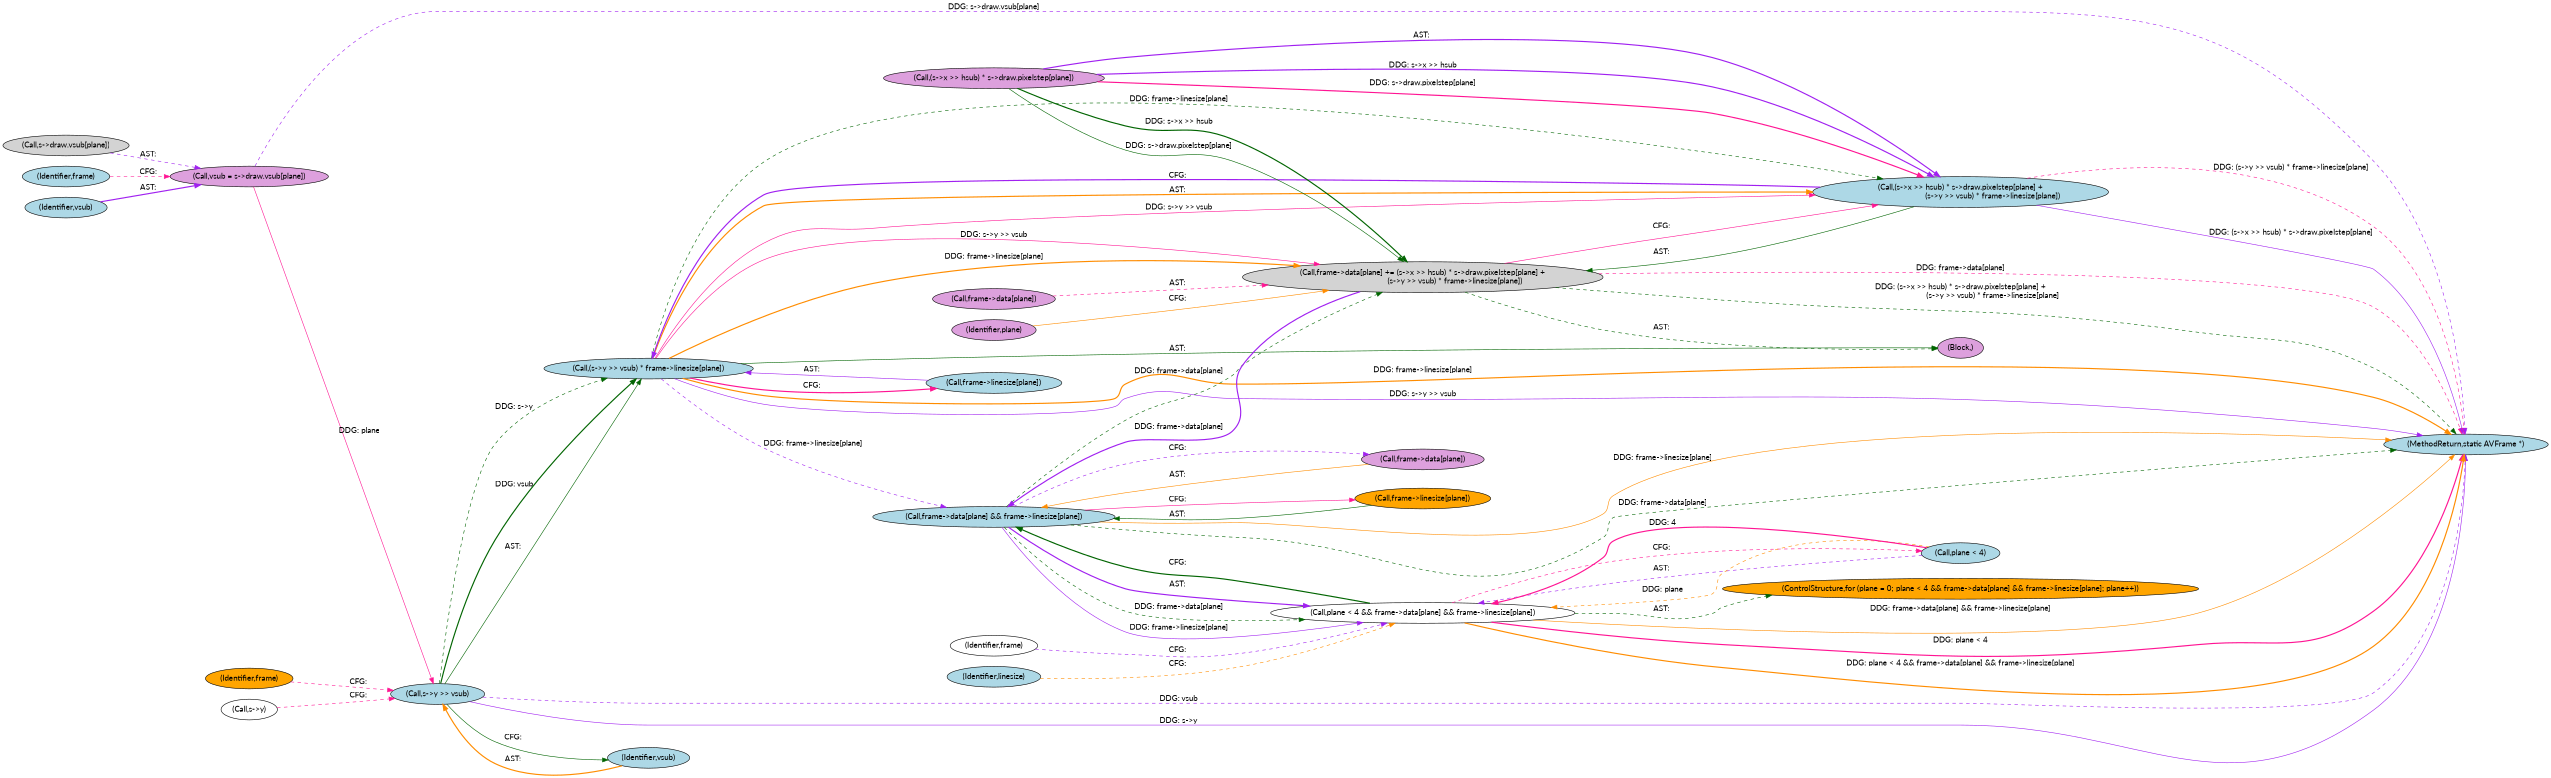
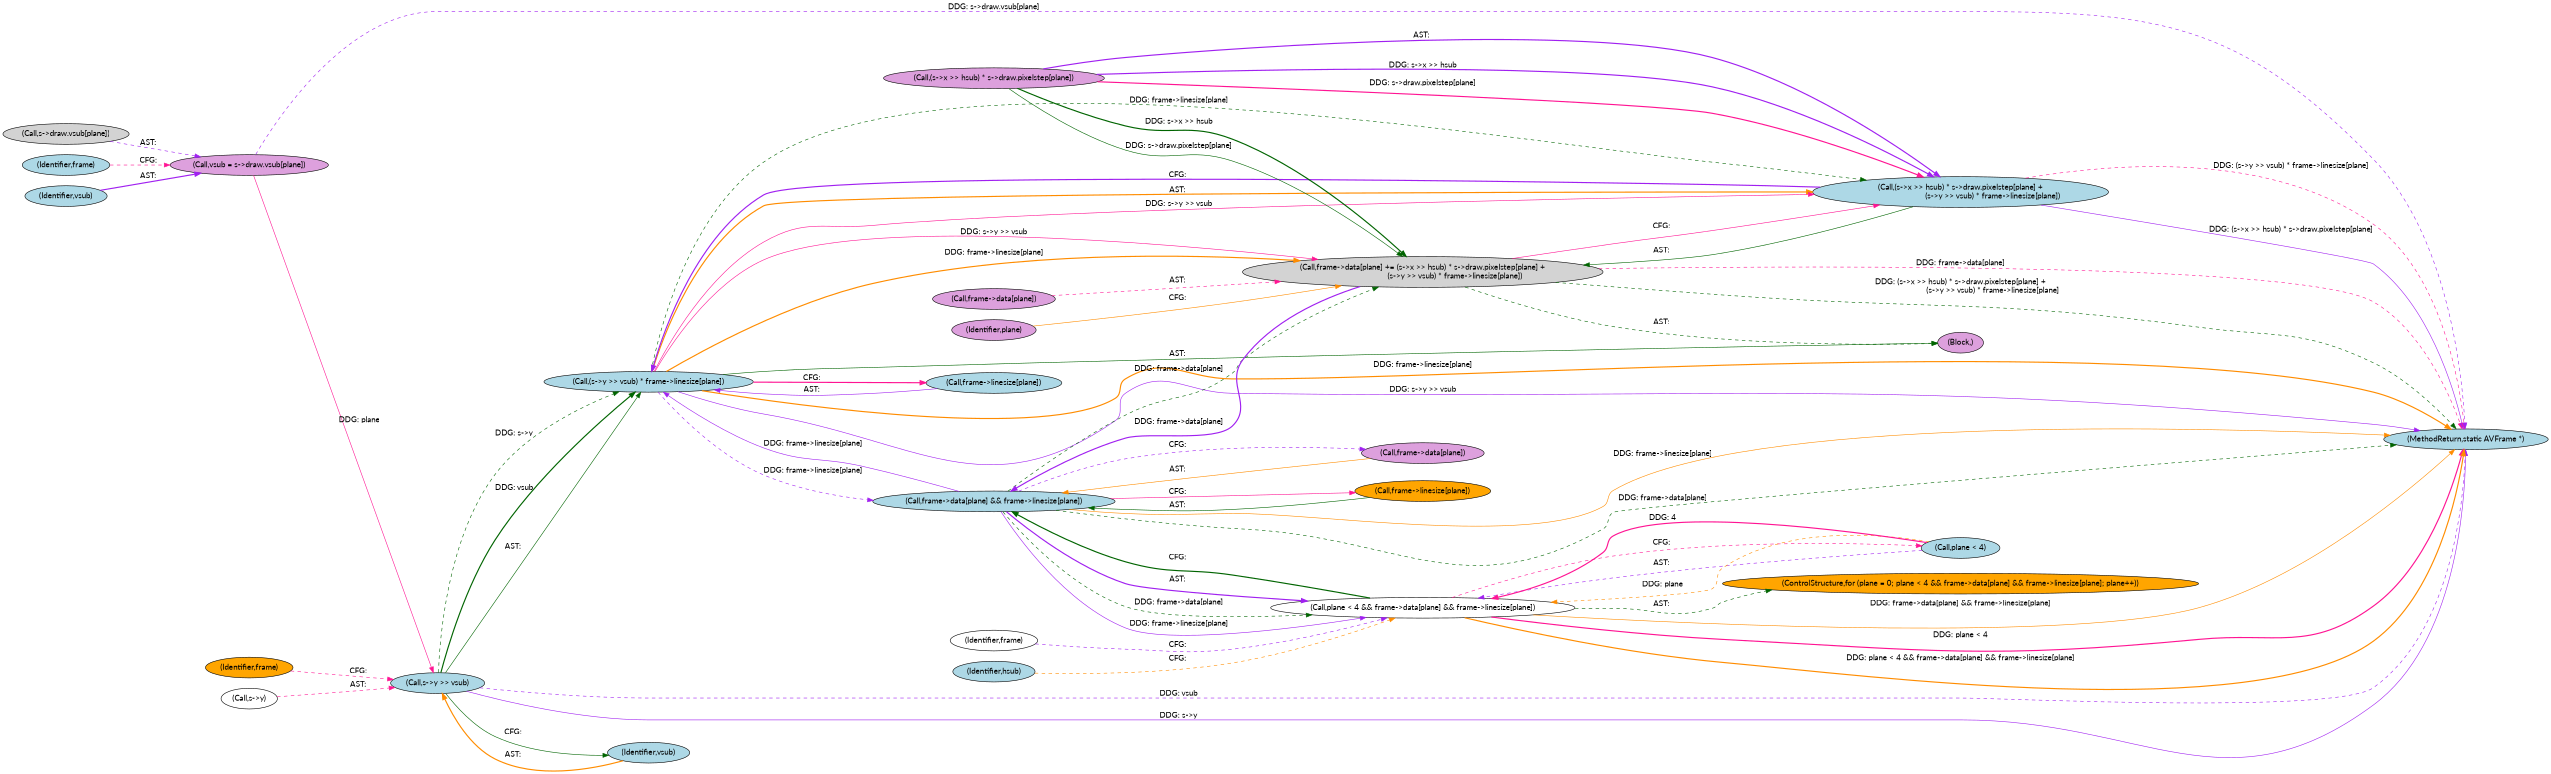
edge "(Call,frame->data[plane] && frame->linesize[plane])" -> "(Call,(s->y >> vsub) * frame->linesize[plane])": added, label "DDG: frame->linesize[plane]"
node "(Identifier,linesize)": label "(Identifier,linesize)" -> "(Identifier,hsub)"
edge "(Call,s->y)" -> "(Call,s->y >> vsub)": label "CFG: " -> "AST: "
